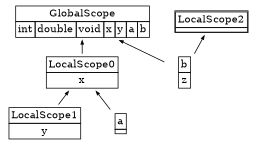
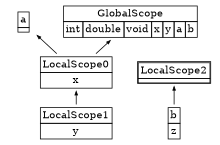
edge "b" -> "GlobalScope": removed
edge "a" -> "LocalScope0": reversed
